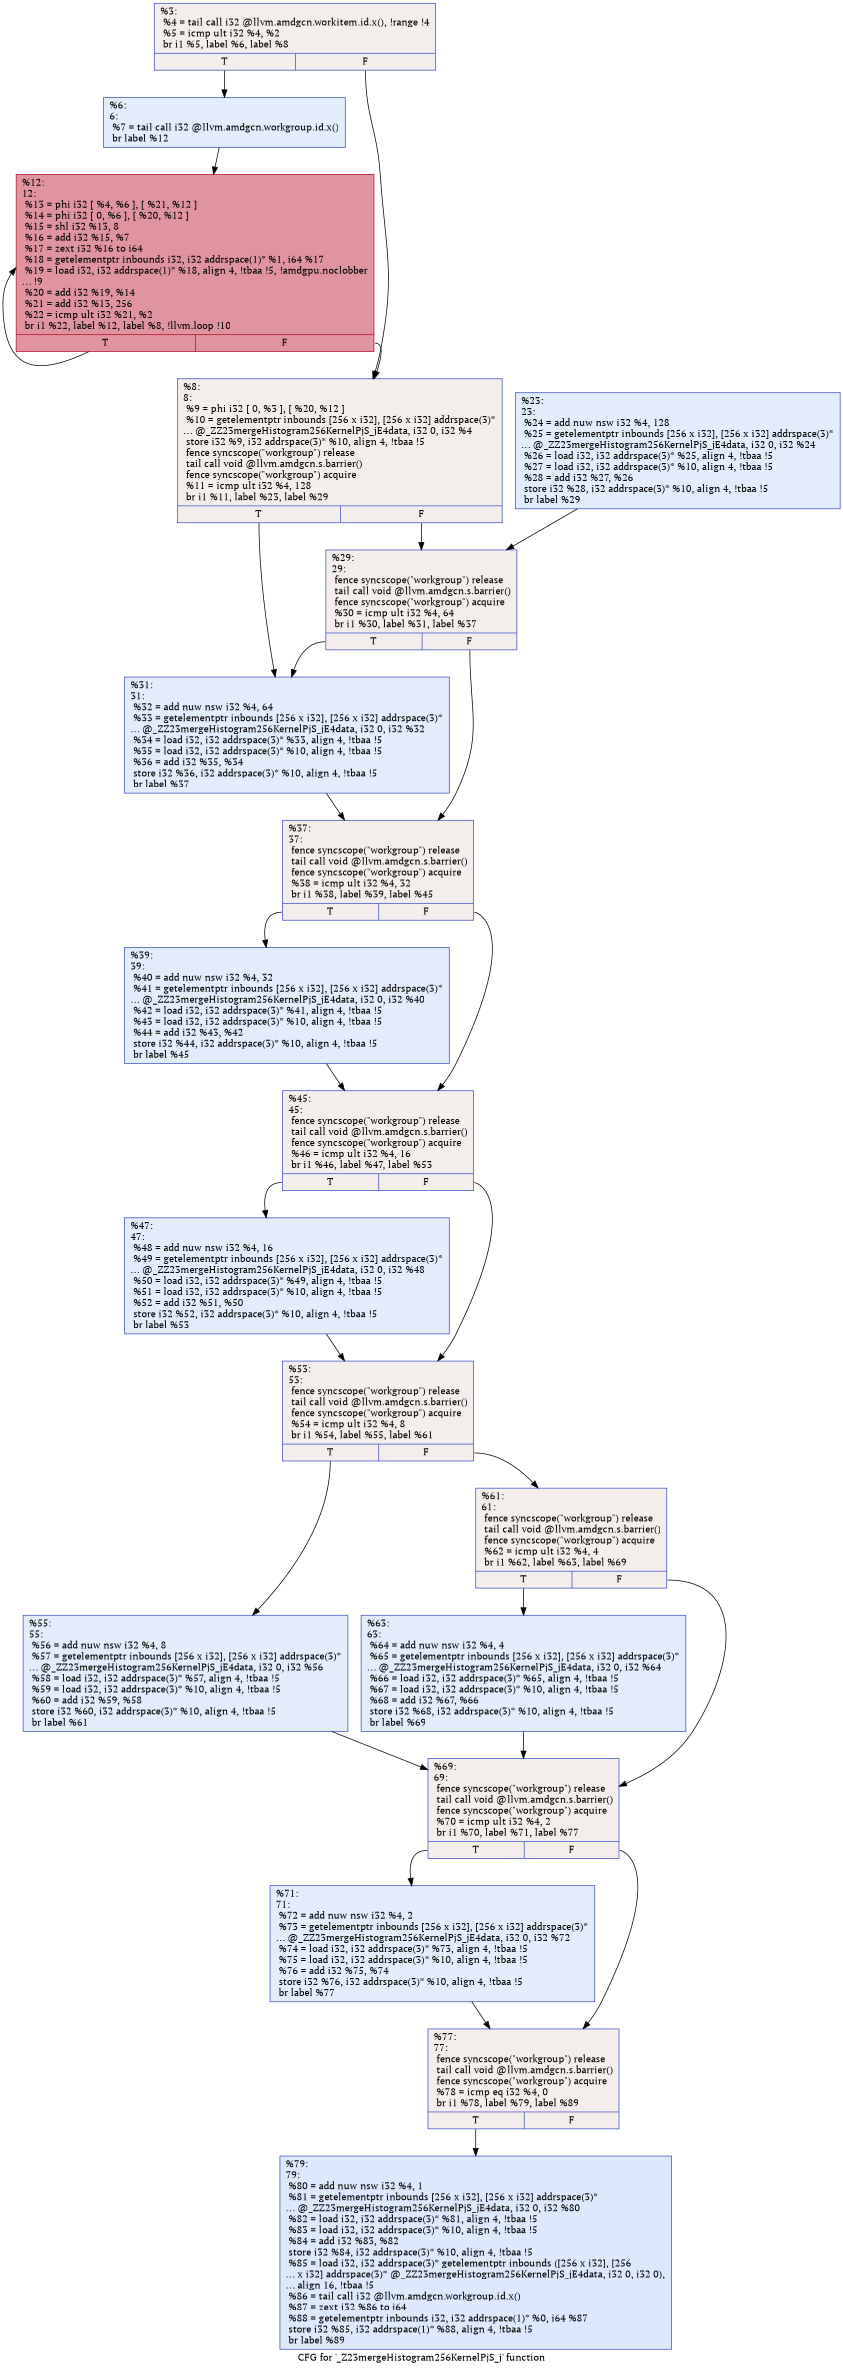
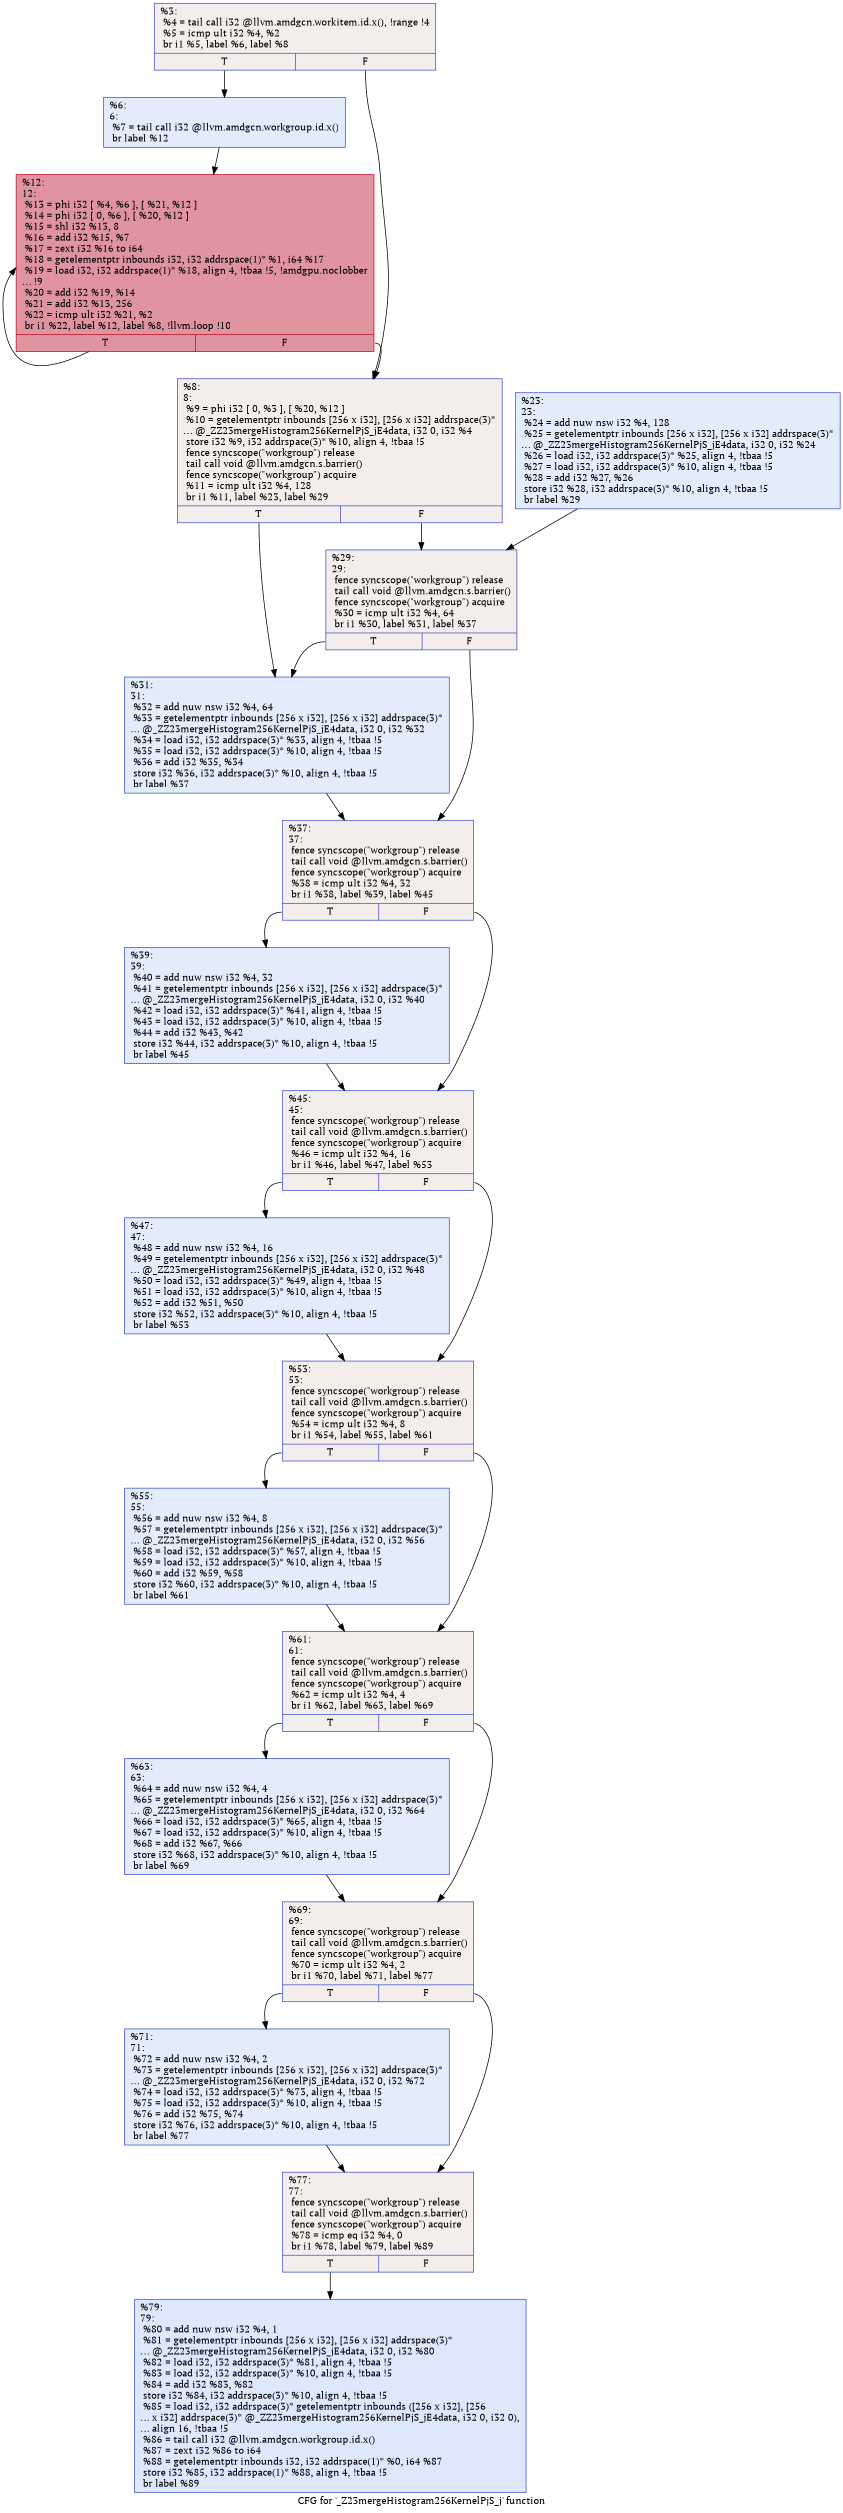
edge "%55:" -> "%69:": now "%55:" -> "%61:"
